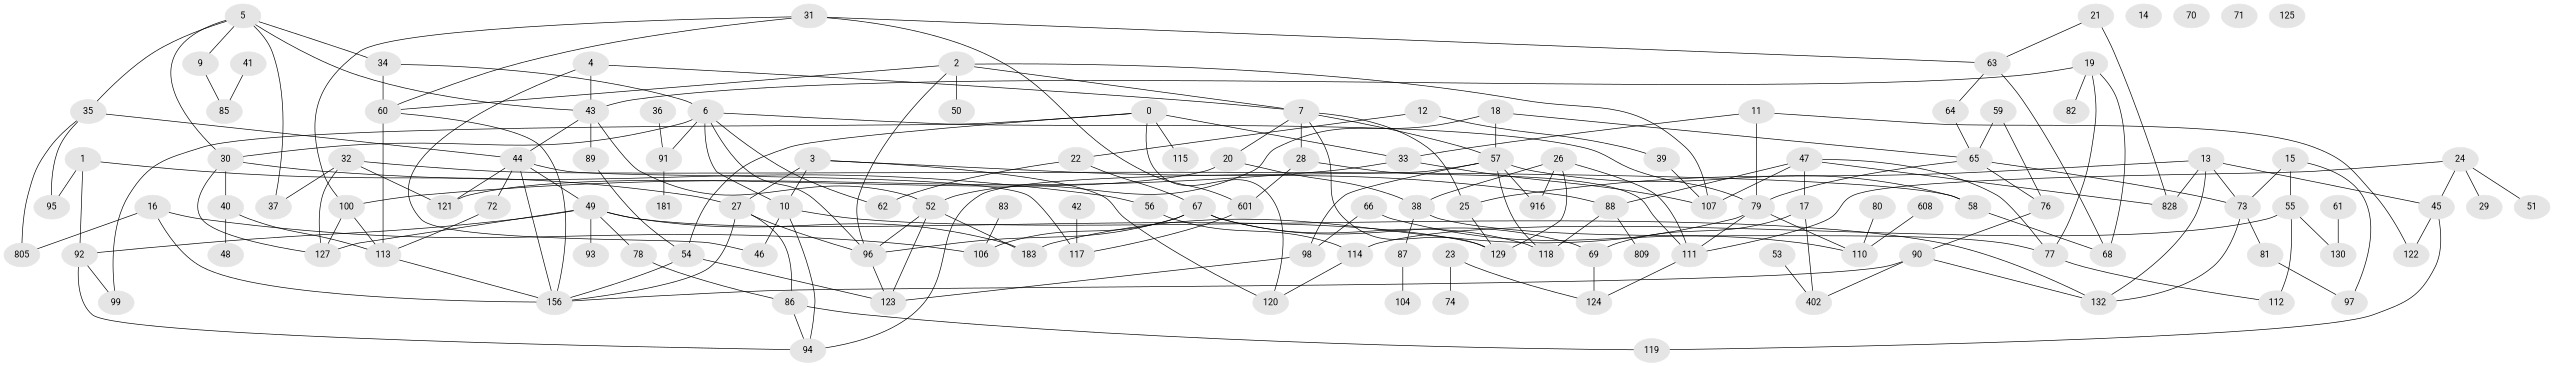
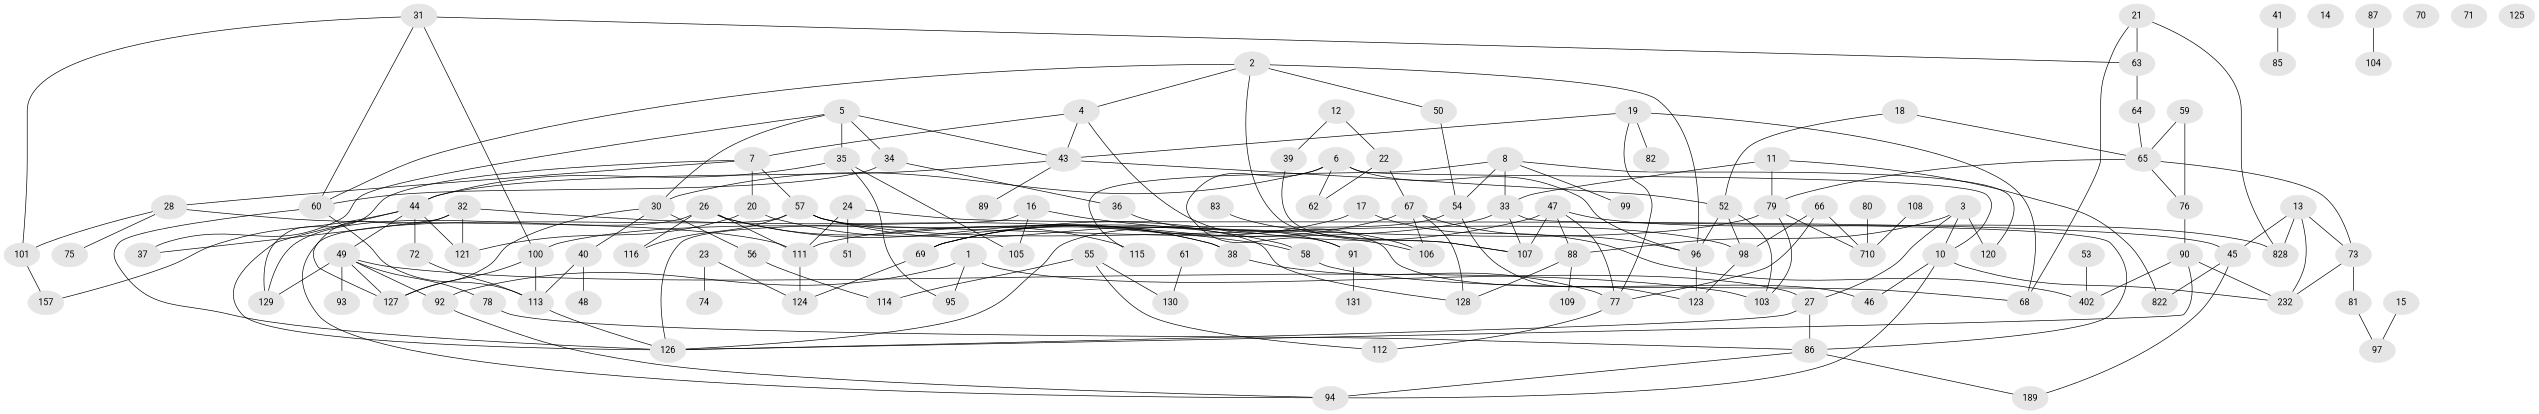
node "9": removed
edge "34" -- "6": now "34" -- "36"
edge "2" -- "7": now "2" -- "4"
node "0": label "0" -> "8"
edge "6" -- "79": removed
edge "18" -- "57": removed
edge "63" -- "68": now "21" -- "68"
edge "47" -- "17": now "47" -- "69"
edge "15" -- "73": removed
edge "15" -- "55": removed
node "181": label "181" -> "131"
node "42": removed
node "601": label "601" -> "101"
node "25": removed
node "916": label "916" -> "116"
node "608": label "608" -> "108"
node "29": removed
edge "89" -- "54": now "50" -- "54"
edge "26" -- "115": added
edge "38" -- "87": removed
edge "27" -- "96": removed
edge "33" -- "86": added
node "805": label "805" -> "105"
node "75": added
edge "52" -- "123": now "52" -- "98"
node "183": label "183" -> "103"
node "117": label "117" -> "157"
node "118": label "118" -> "128"
node "809": label "809" -> "109"
node "110": label "110" -> "710"
node "122": label "122" -> "822"
edge "66" -- "77": added
edge "92" -- "99": removed
edge "114" -- "120": removed
node "156": label "156" -> "126"
node "132": label "132" -> "232"
node "119": label "119" -> "189"
